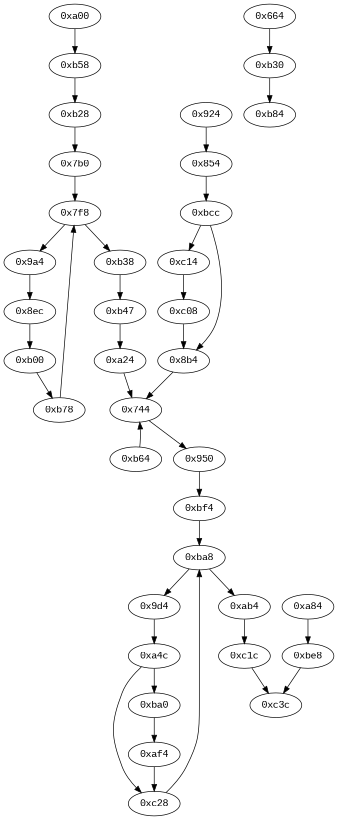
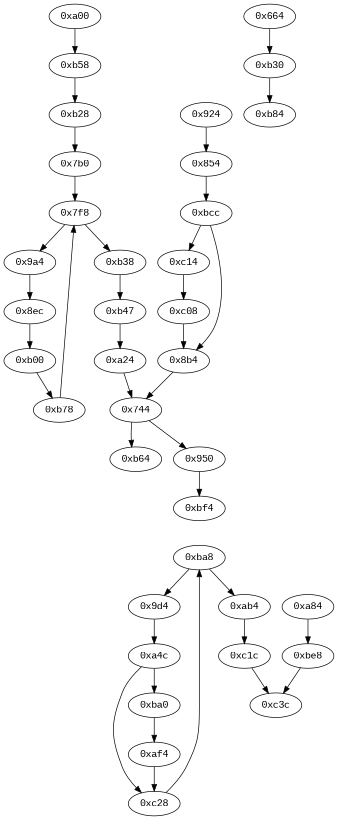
edge "0xb64" -> "0x744": reversed
edge "0xbf4" -> "0xba8": removed
